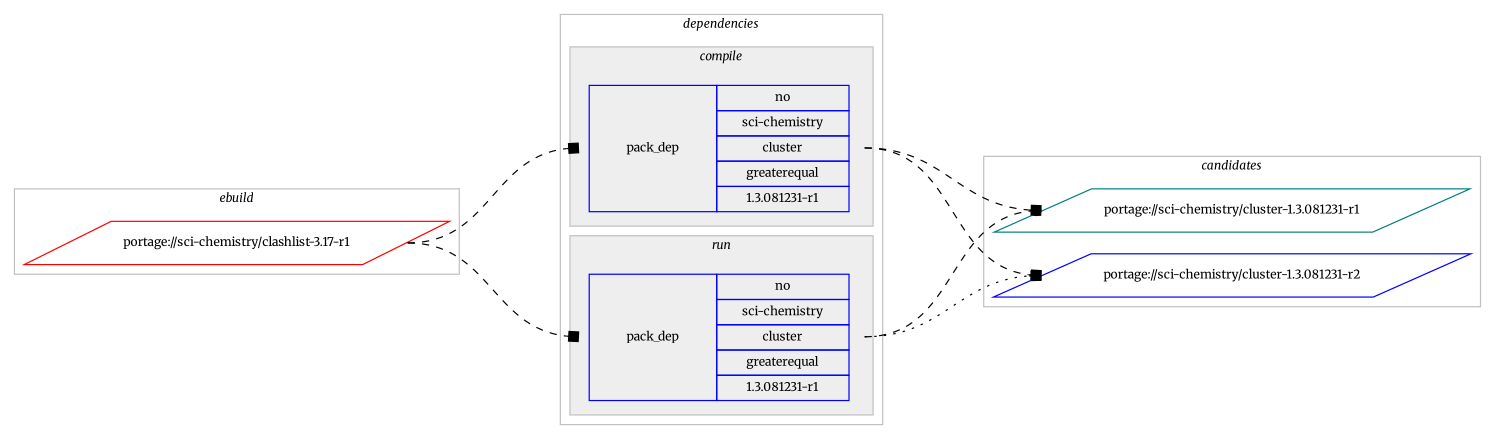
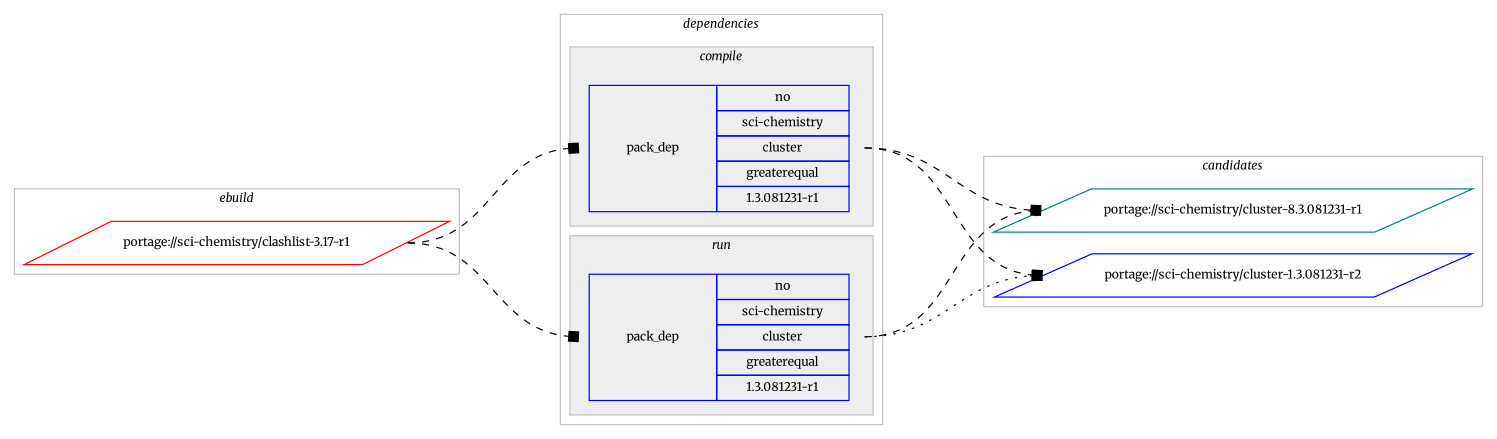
node "portage://sci-chemistry/cluster-1.3.081231-r1": label "portage://sci-chemistry/cluster-1.3.081231-r1" -> "portage://sci-chemistry/cluster-8.3.081231-r1"
